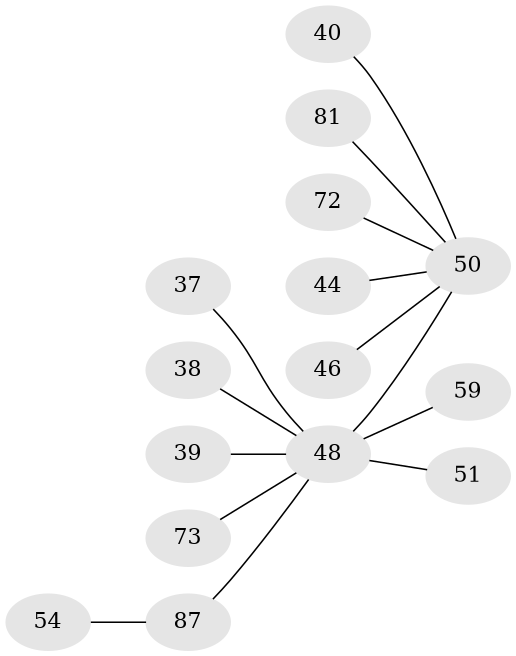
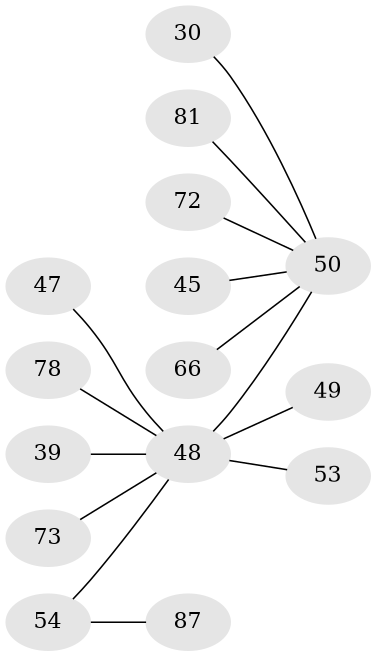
node "40": label "40" -> "30"
node "37": label "37" -> "47"
node "44": label "44" -> "45"
node "38": label "38" -> "78"
node "46": label "46" -> "66"
node "59": label "59" -> "49"
node "51": label "51" -> "53"
edge "48" -- "87": now "48" -- "54"
